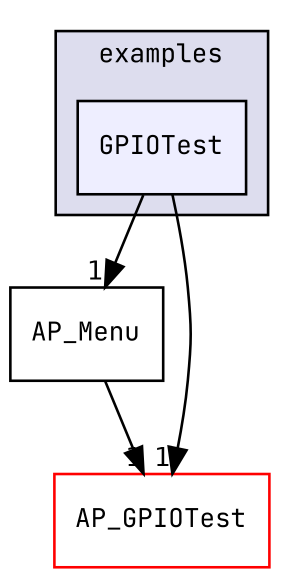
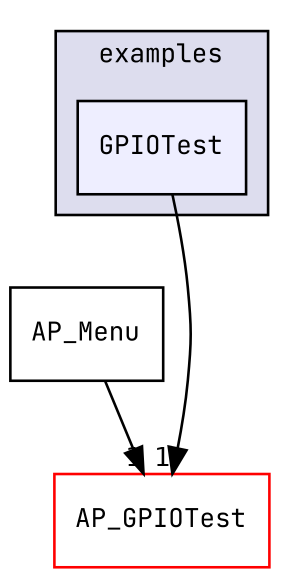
edge "GPIOTest" -> "AP_Menu": removed
